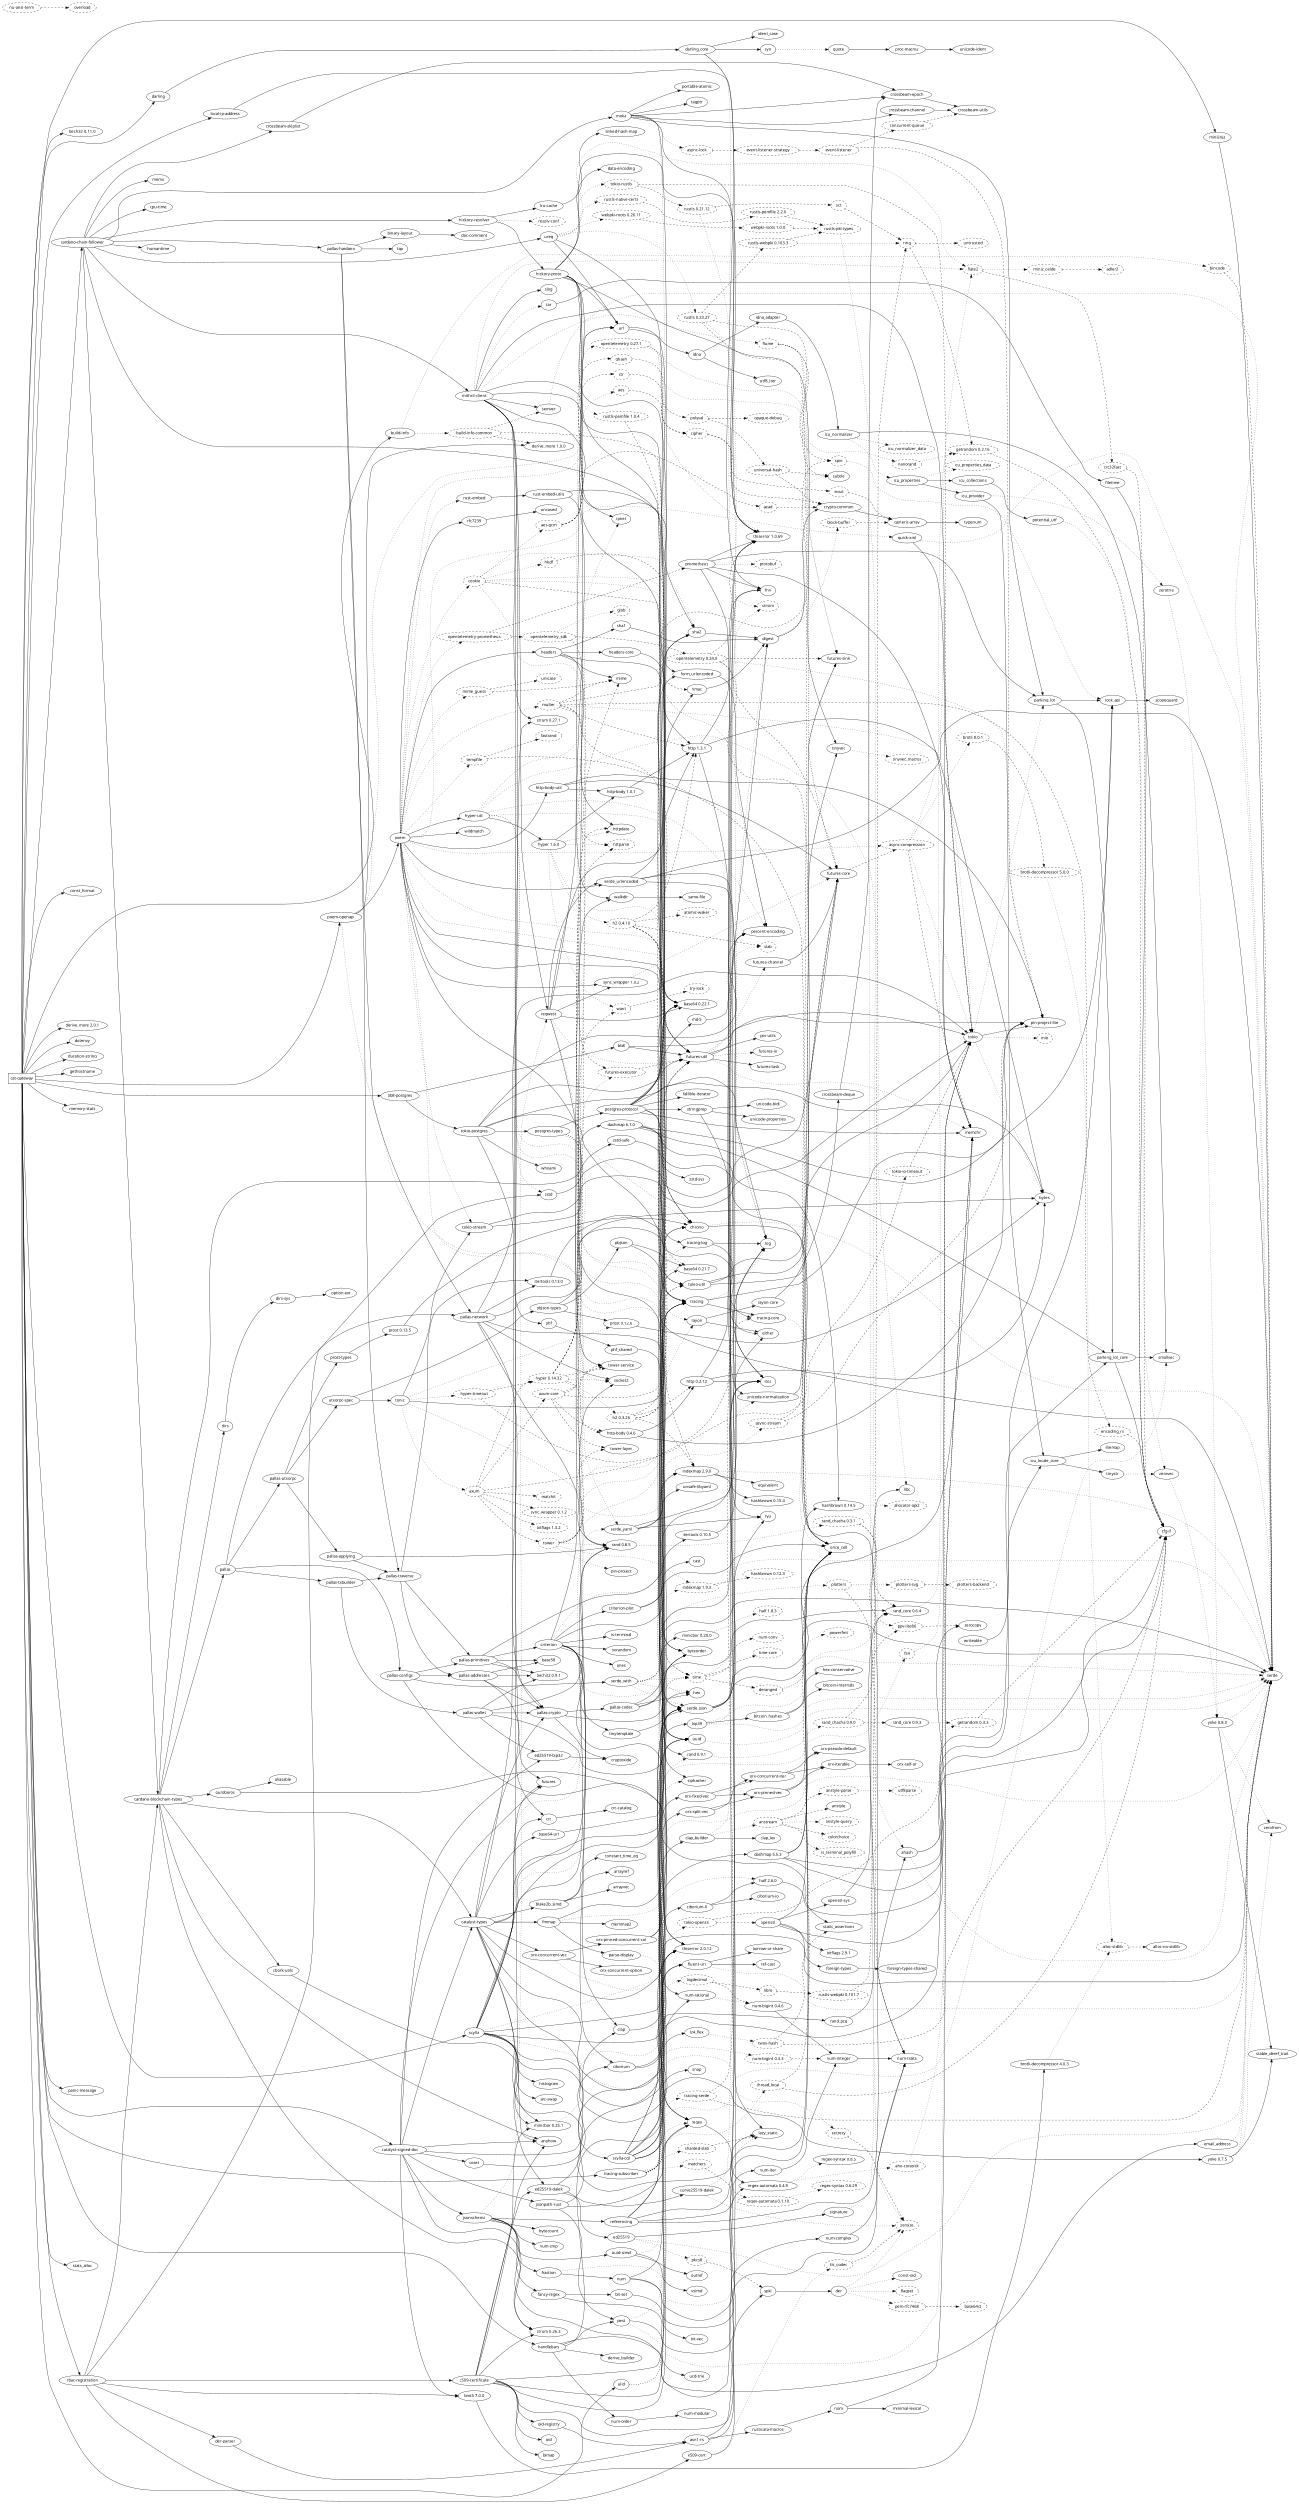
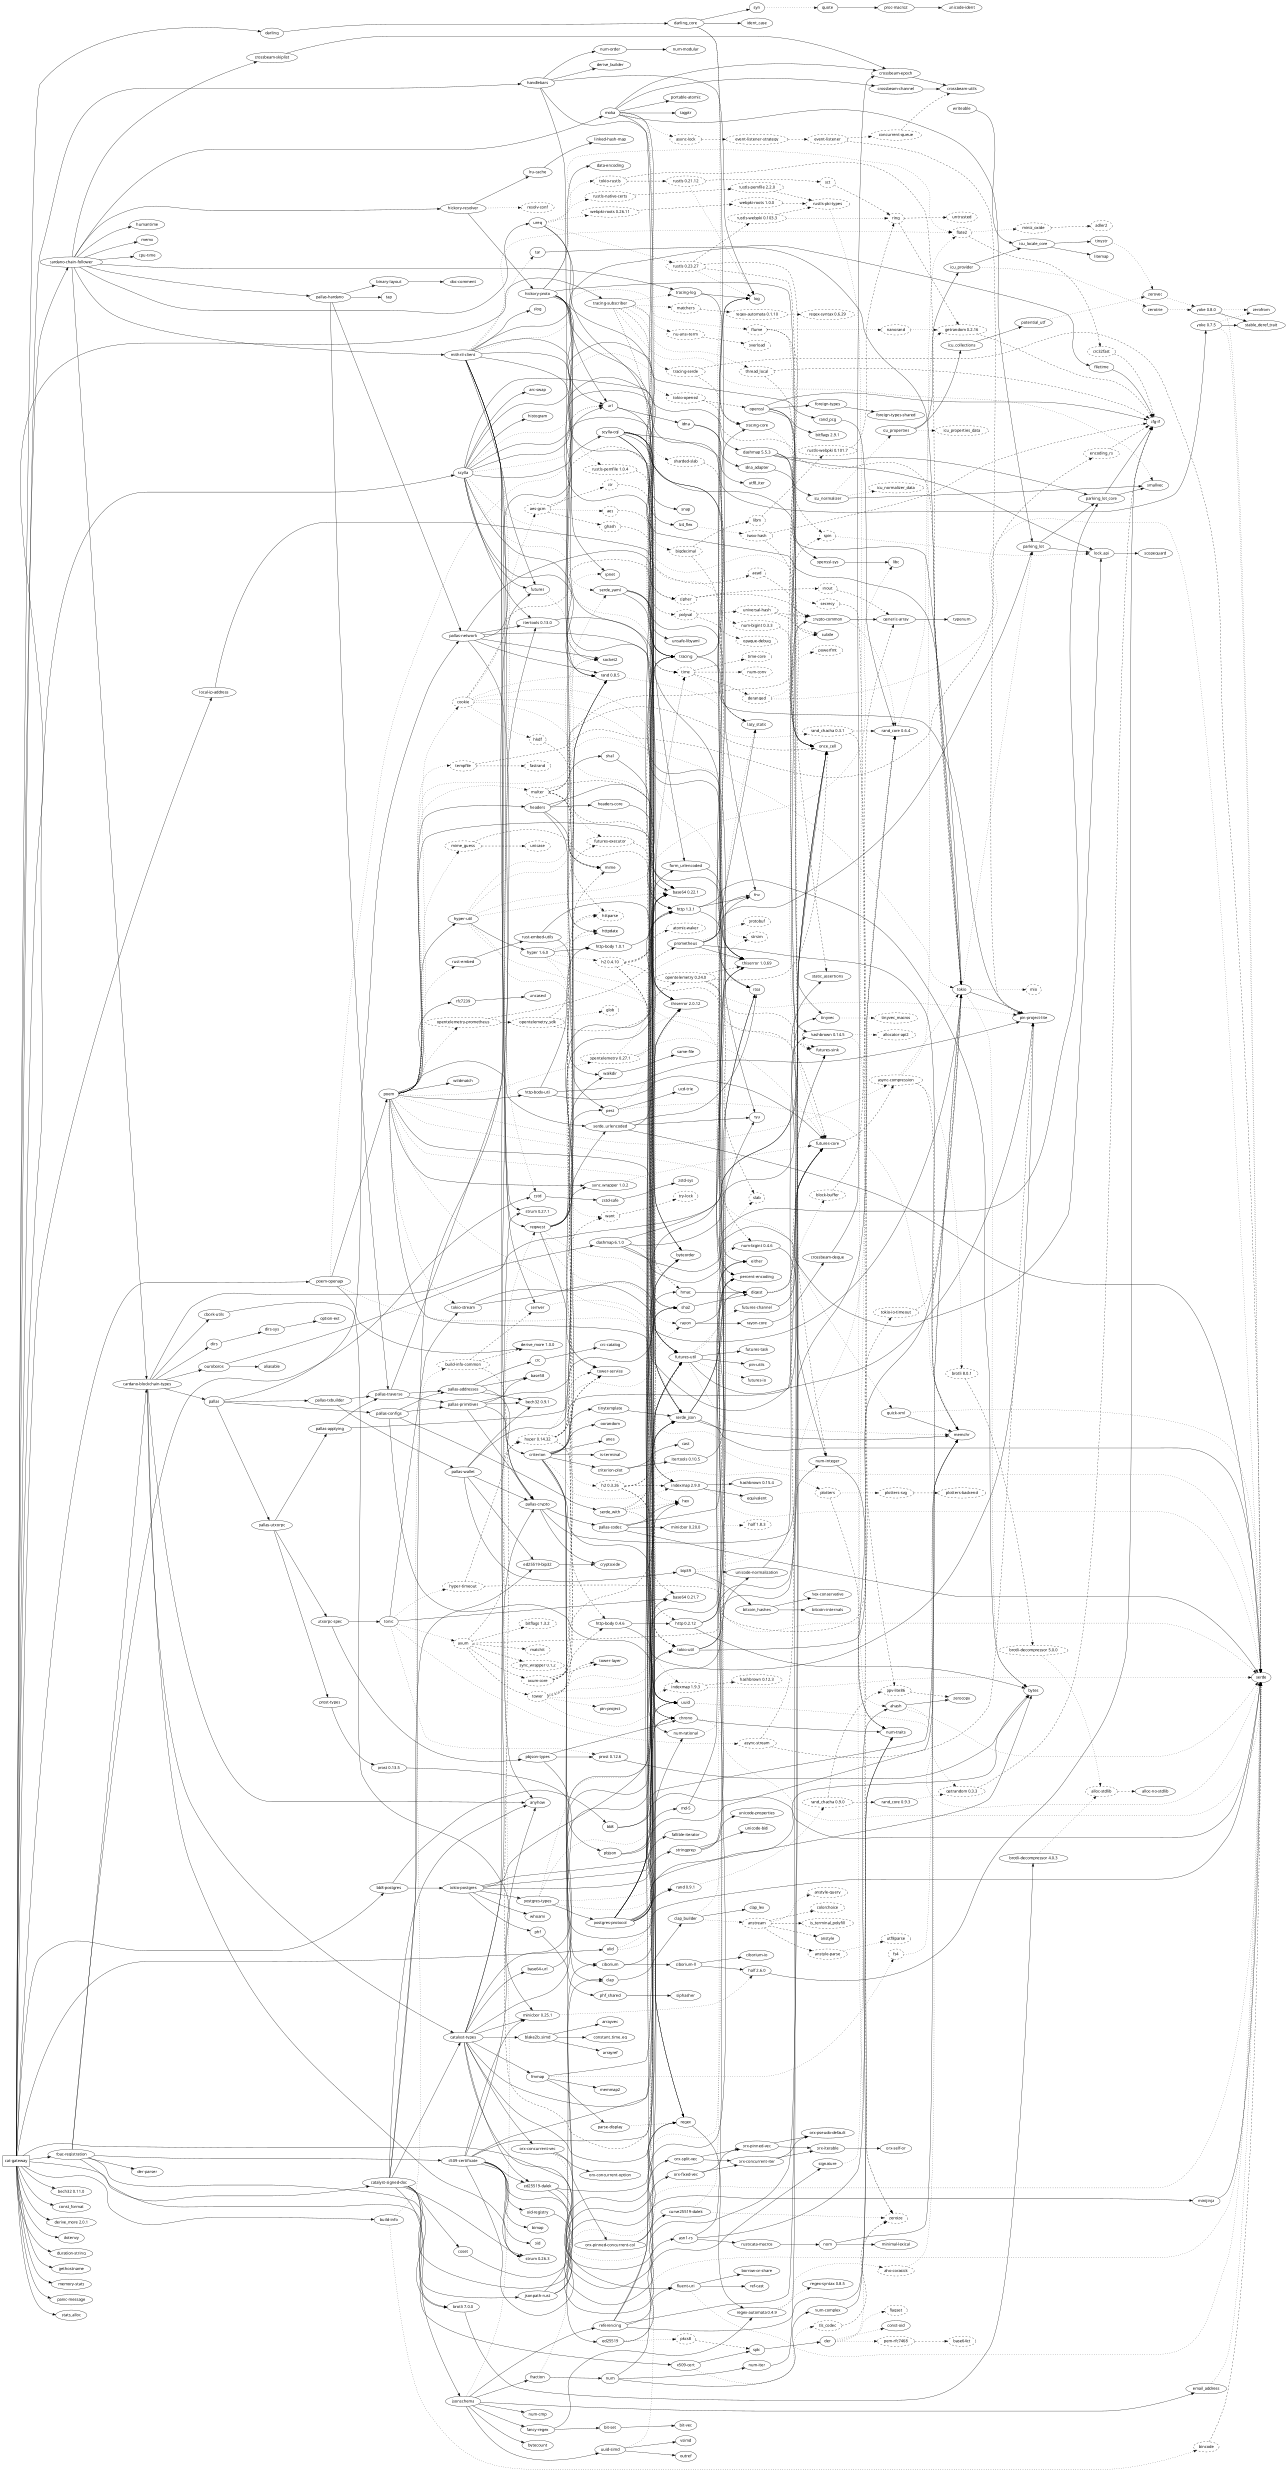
edge "scylla" -> "crc": now "scylla" -> "itertools 0.13.0"
edge "tracing-subscriber" -> "siphasher": now "tracing-subscriber" -> "nu-ansi-term"
edge "der-parser" -> "asn1-rs": removed
